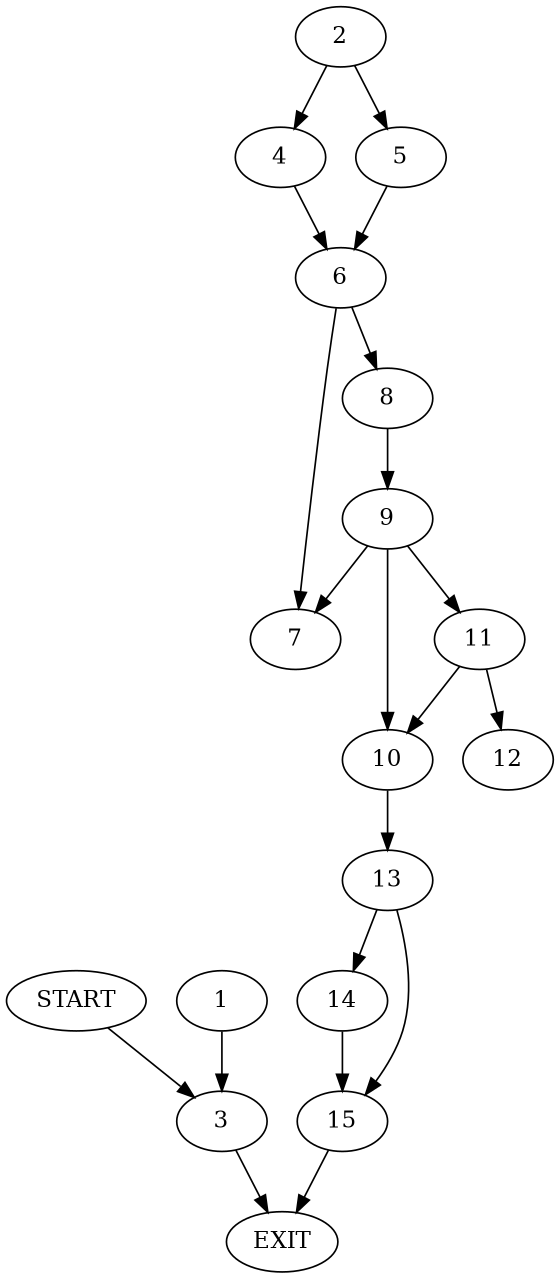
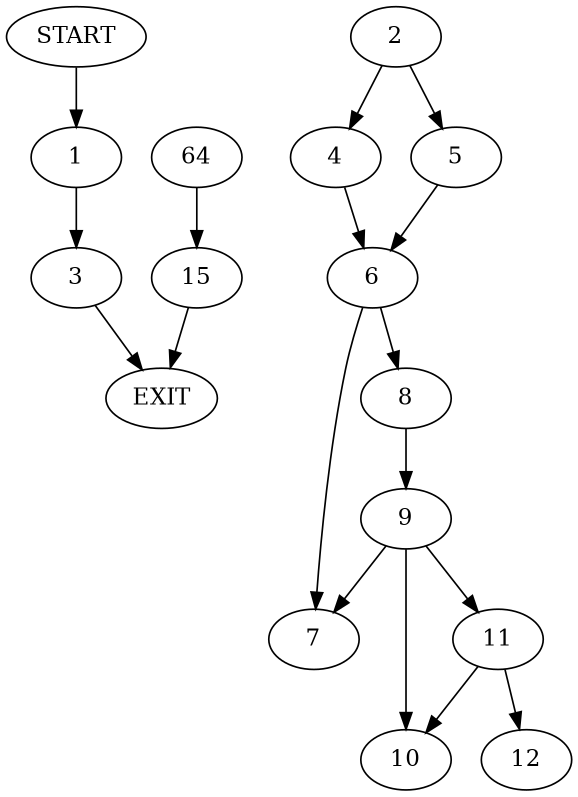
node "13": removed
node "14": label "14" -> "64"
edge "START" -> "3": now "START" -> "1"
